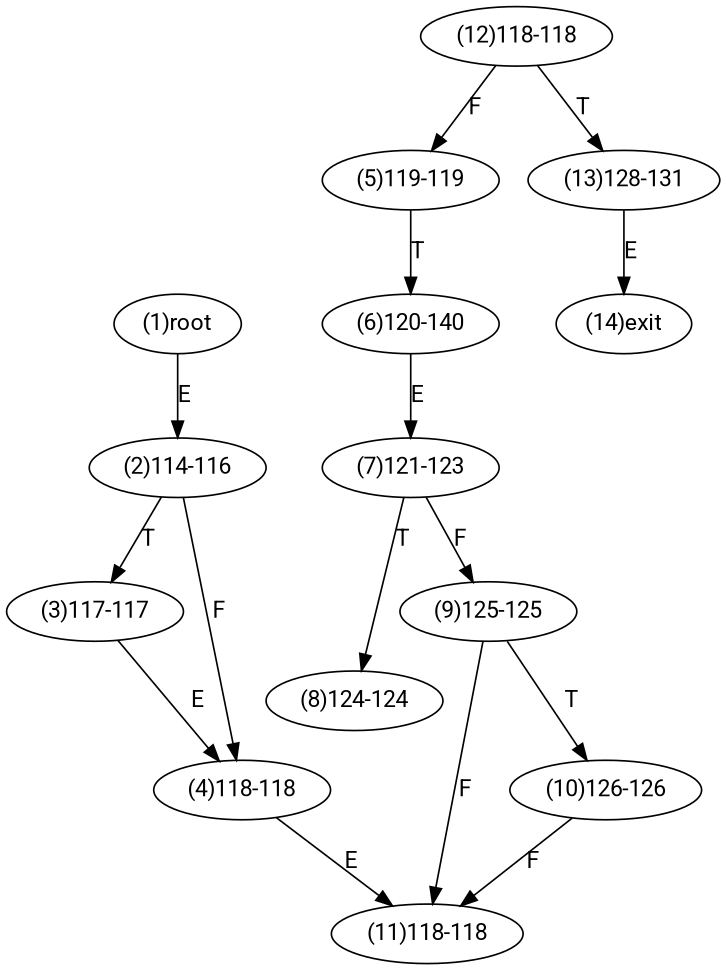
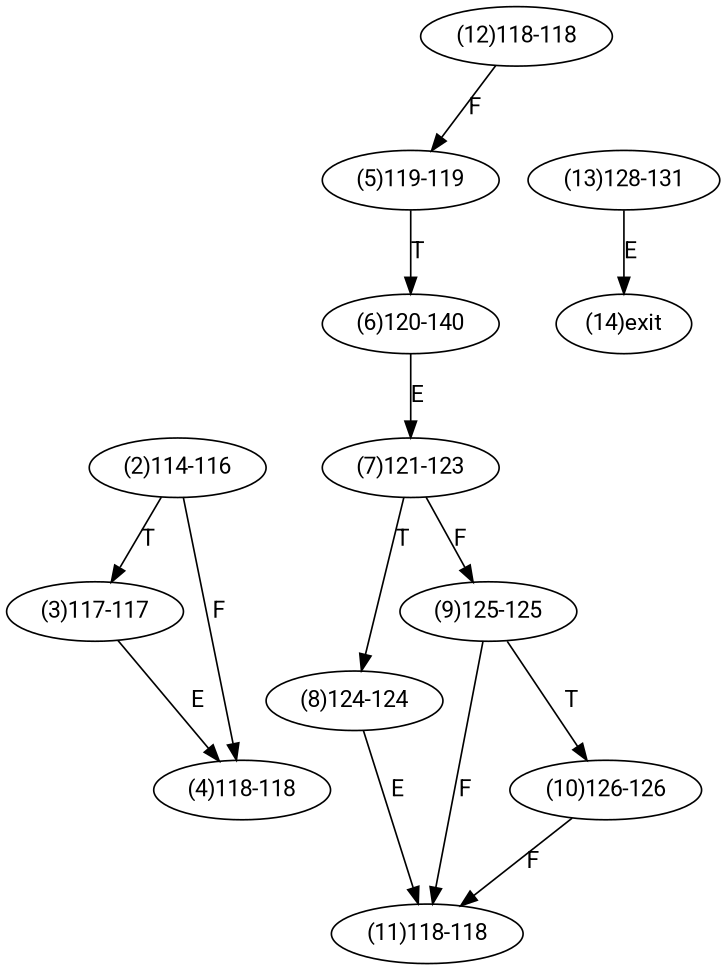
edge "(12)118-118" -> "(13)128-131": removed, label "T"
node "(1)root": removed
edge "(4)118-118" -> "(11)118-118": now "(8)124-124" -> "(11)118-118"
